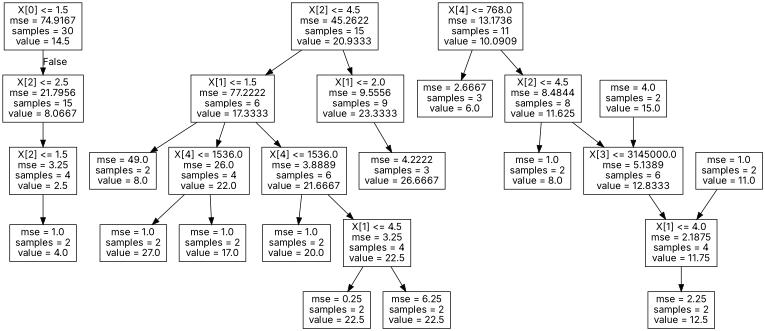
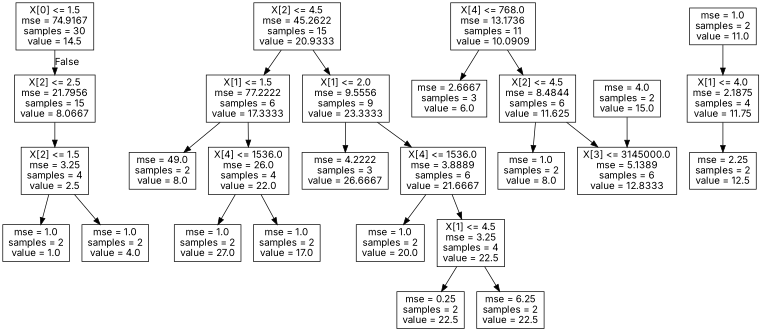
node "X[2] <= 4.5 mse = 8.4844 samples = 8 value = 11.625": label "X[2] <= 4.5 mse = 8.4844 samples = 8 value = 11.625" -> "X[2] <= 4.5 mse = 8.4844 samples = 6 value = 11.625"
edge "X[1] <= 1.5 mse = 77.2222 samples = 6 value = 17.3333" -> "X[4] <= 1536.0 mse = 3.8889 samples = 6 value = 21.6667": now "X[1] <= 2.0 mse = 9.5556 samples = 9 value = 23.3333" -> "X[4] <= 1536.0 mse = 3.8889 samples = 6 value = 21.6667"
edge "X[3] <= 3145000.0 mse = 5.1389 samples = 6 value = 12.8333" -> "X[1] <= 4.0 mse = 2.1875 samples = 4 value = 11.75": removed
node "mse = 1.0 samples = 2 value = 1.0": added
